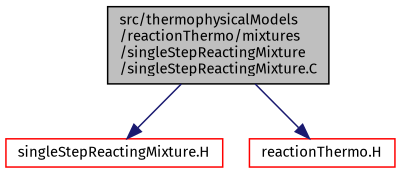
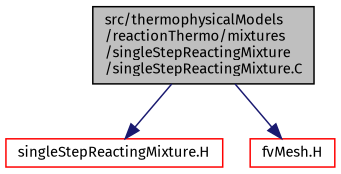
node "reactionThermo.H": label "reactionThermo.H" -> "fvMesh.H"
